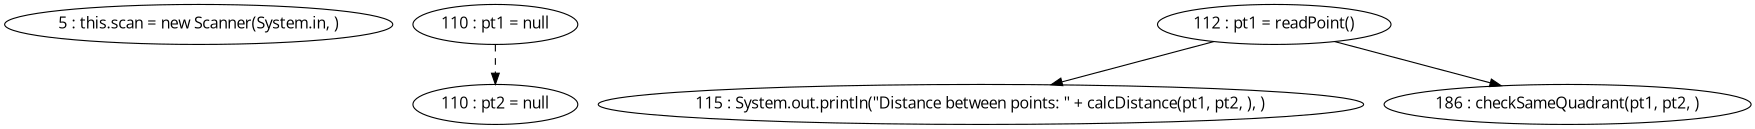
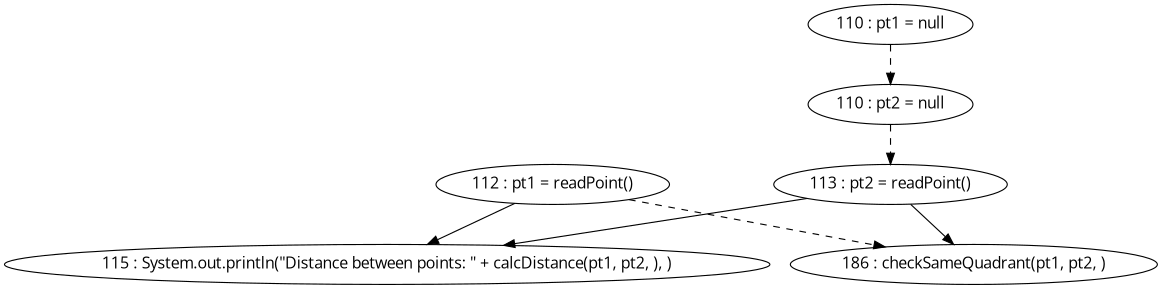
node "5 : this.scan = new Scanner(System.in, )": removed
edge "112 : pt1 = readPoint()" -> "186 : checkSameQuadrant(pt1, pt2, )": style solid -> dashed
node "113 : pt2 = readPoint()": added
